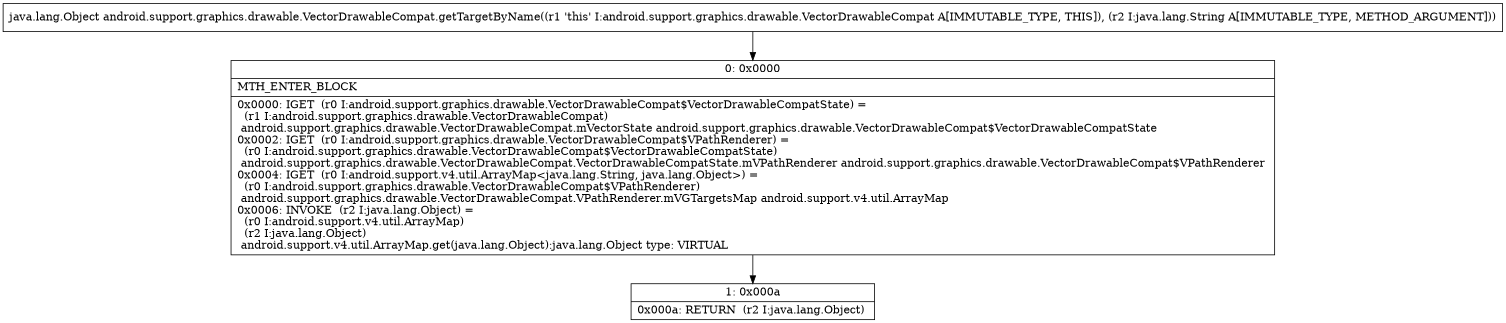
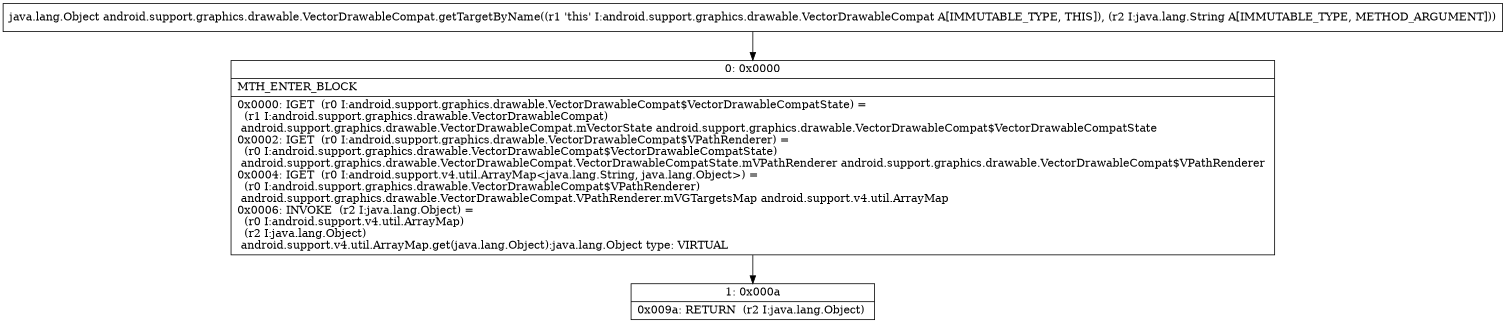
node "1: 0x000a": text "0x000a: RETURN  (r2 I:java.lang.Object)" -> "0x009a: RETURN  (r2 I:java.lang.Object)"
